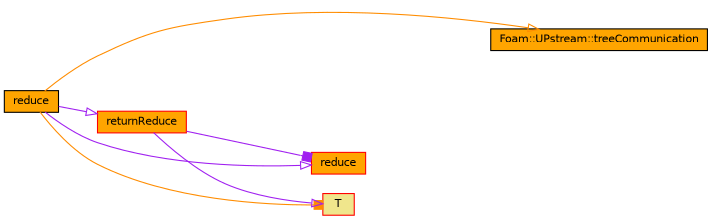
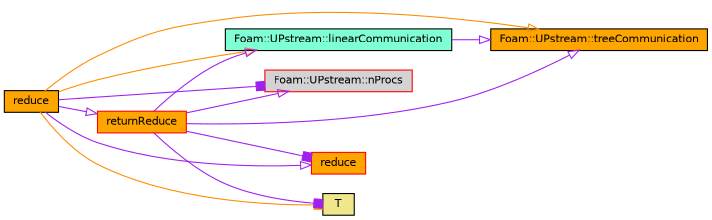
node "Foam::UPstream::linearCommunication": added
node "Foam::UPstream::nProcs": added
edge "returnReduce" -> "Foam::UPstream::treeCommunication": added
edge "returnReduce" -> "T": arrowhead onormal -> box
node "T": color red -> black
